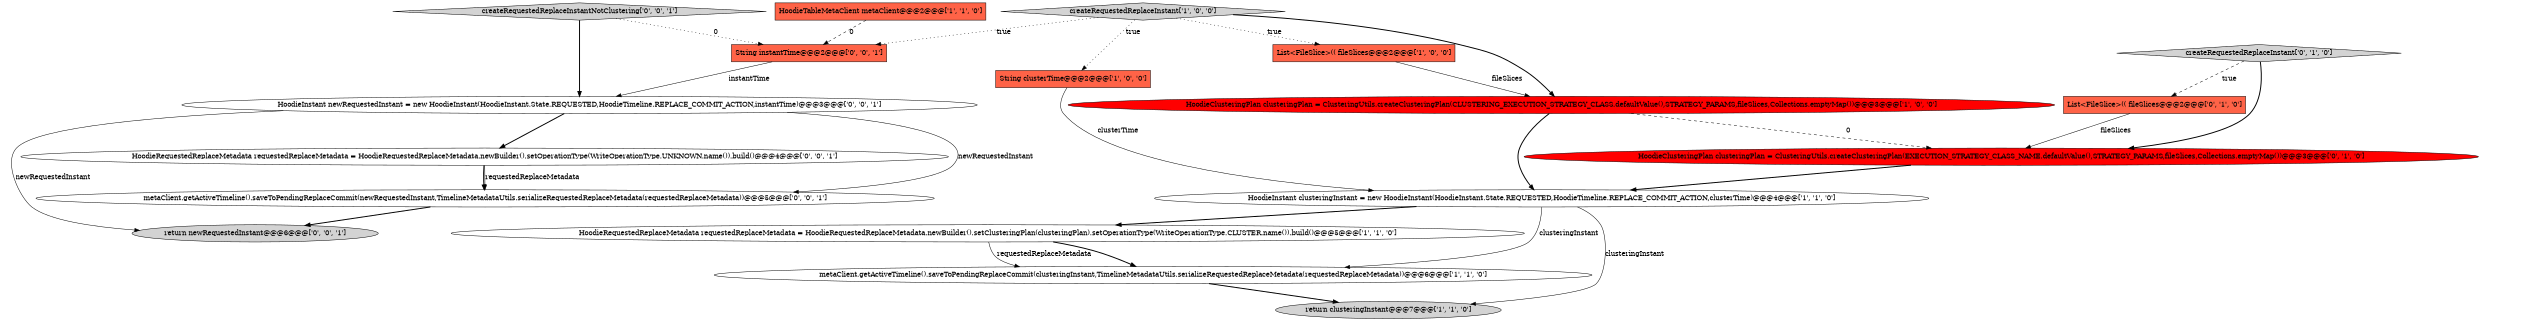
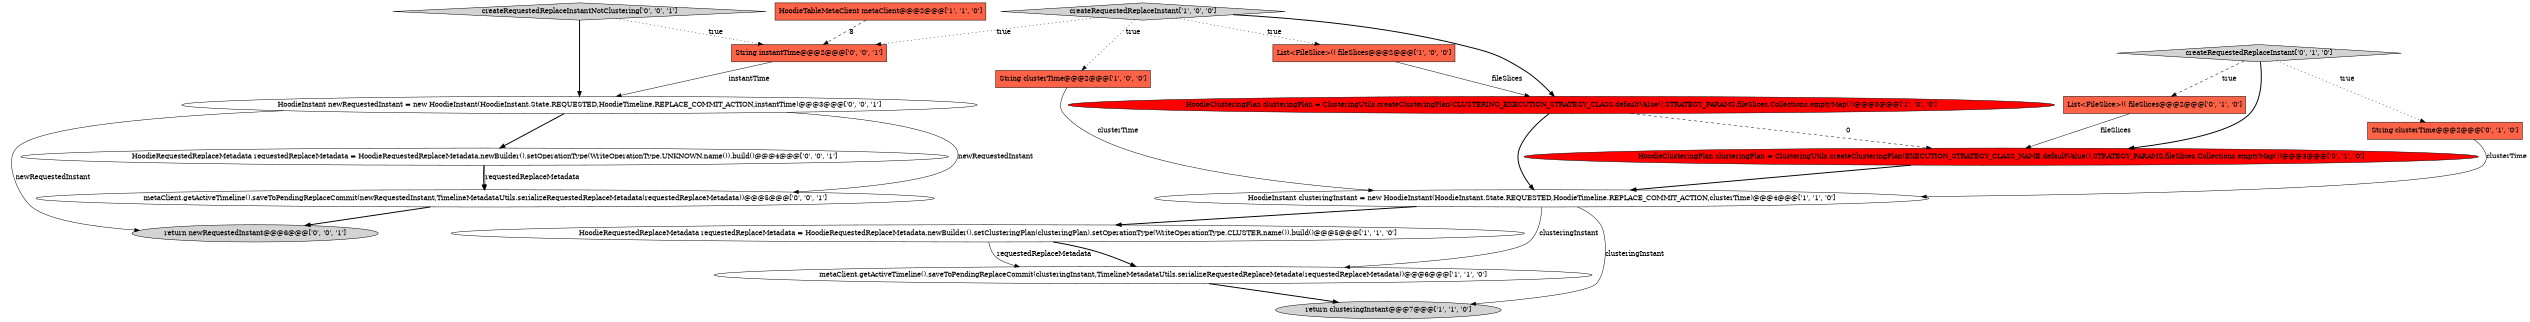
edge "createRequestedReplaceInstantNotClustering['0', '0', '1']" -> "String instantTime@@@2@@@['0', '0', '1']": label "0" -> "true"
edge "HoodieTableMetaClient metaClient@@@2@@@['1', '1', '0']" -> "String instantTime@@@2@@@['0', '0', '1']": label "0" -> "8"
node "String clusterTime@@@2@@@['0', '1', '0']": added
